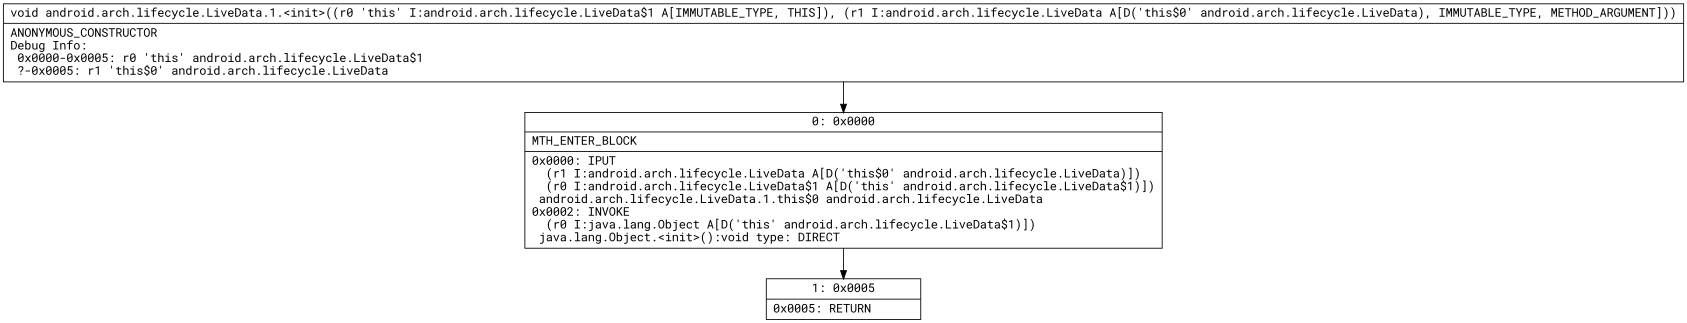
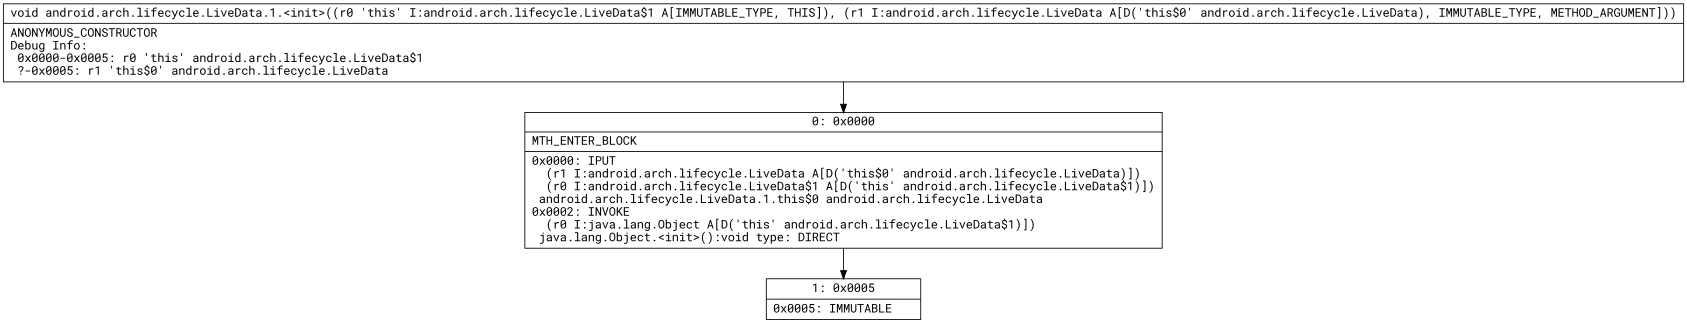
node "1: 0x0005": text "0x0005: RETURN" -> "0x0005: IMMUTABLE"
